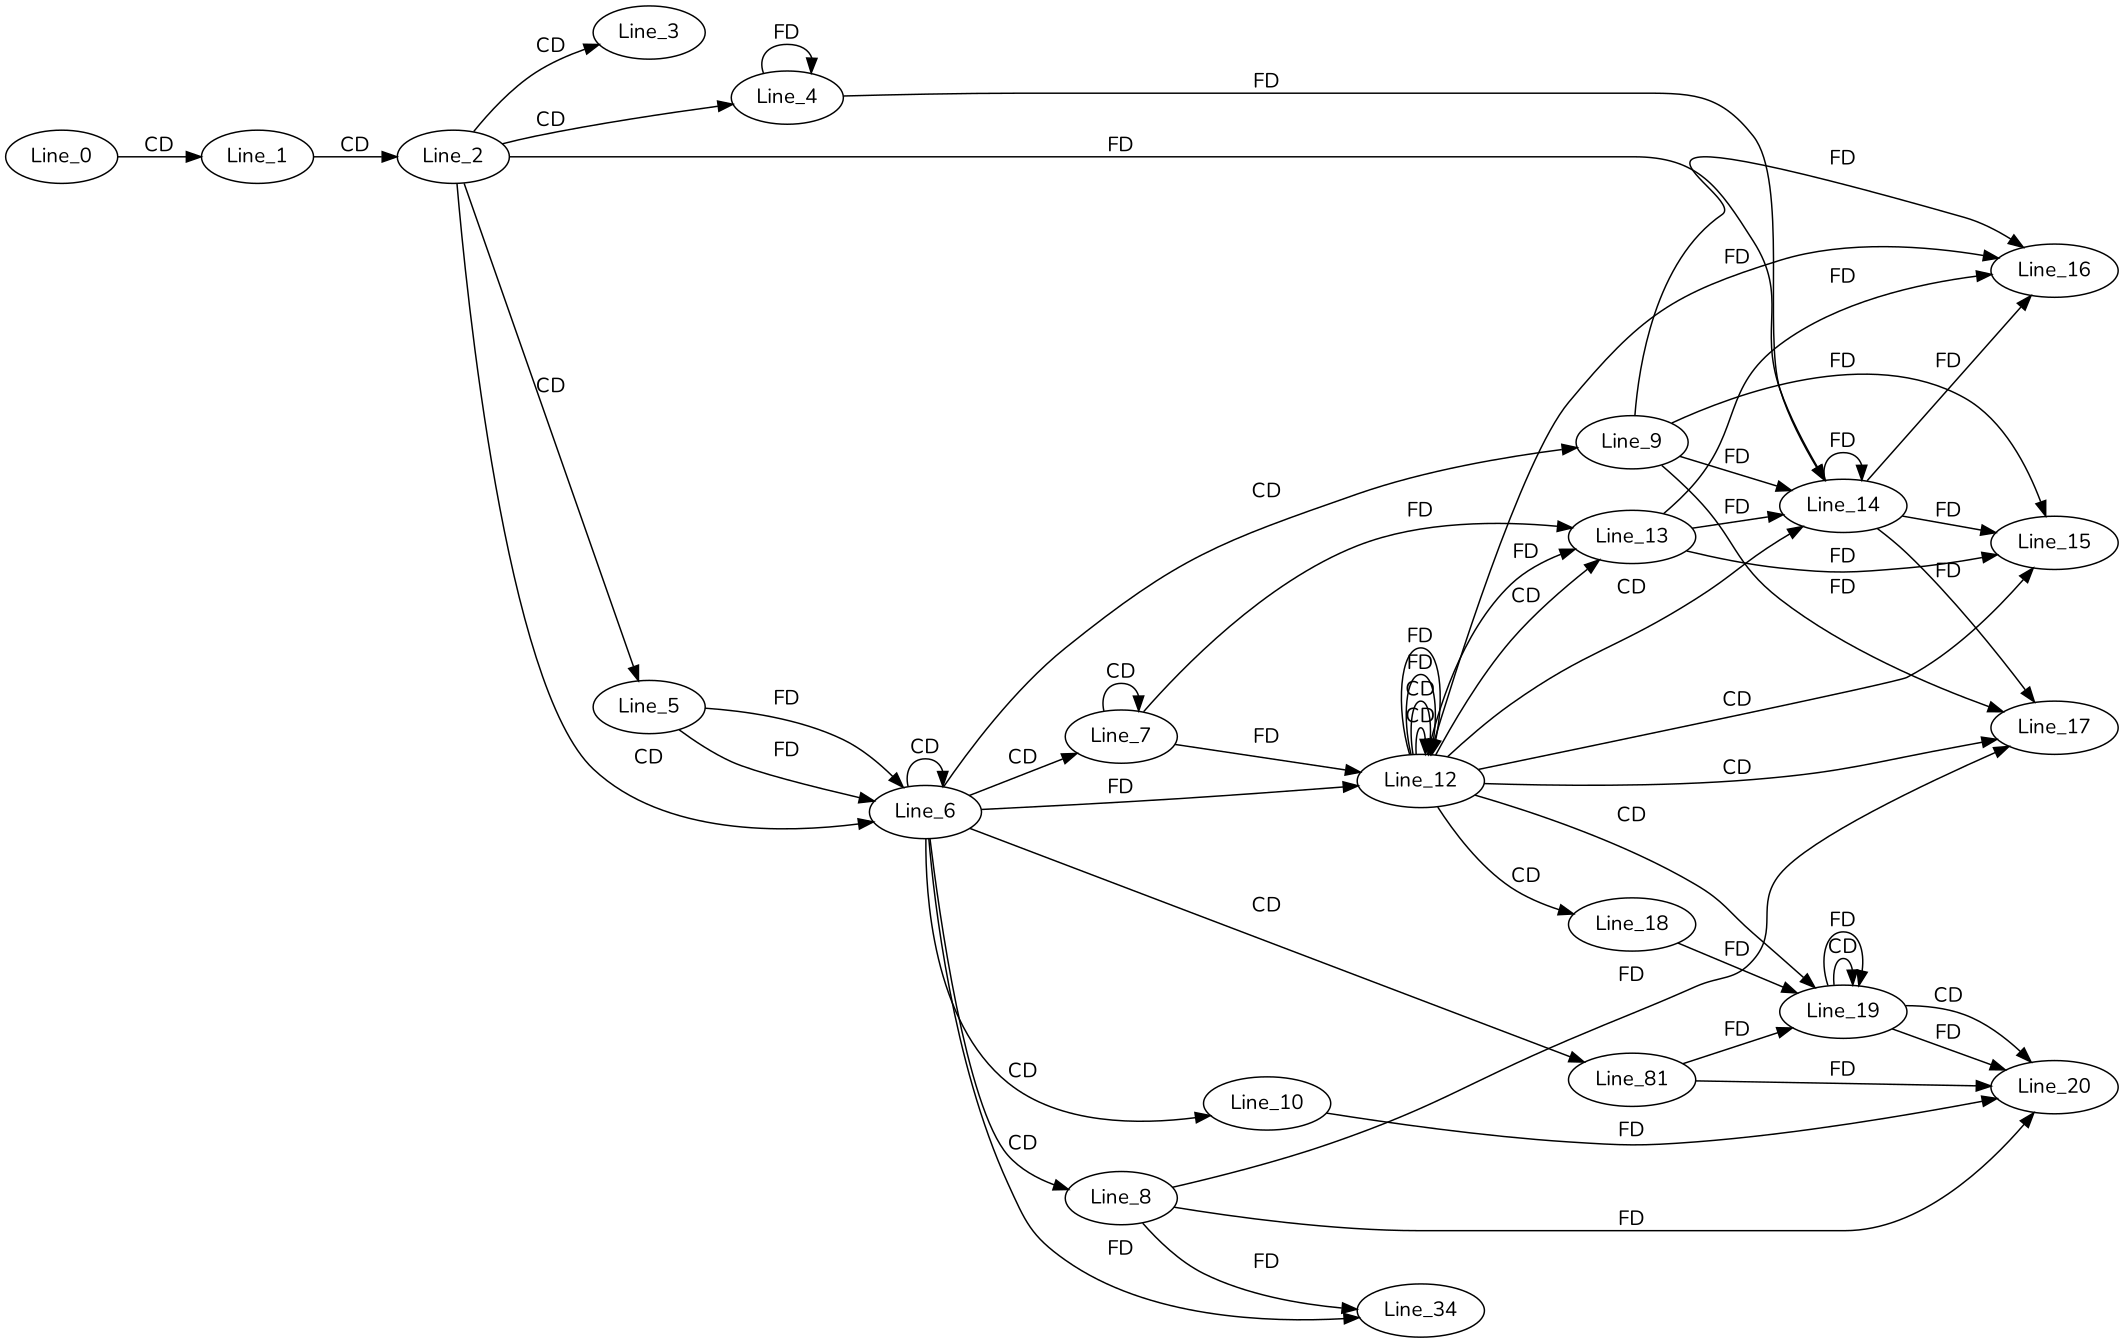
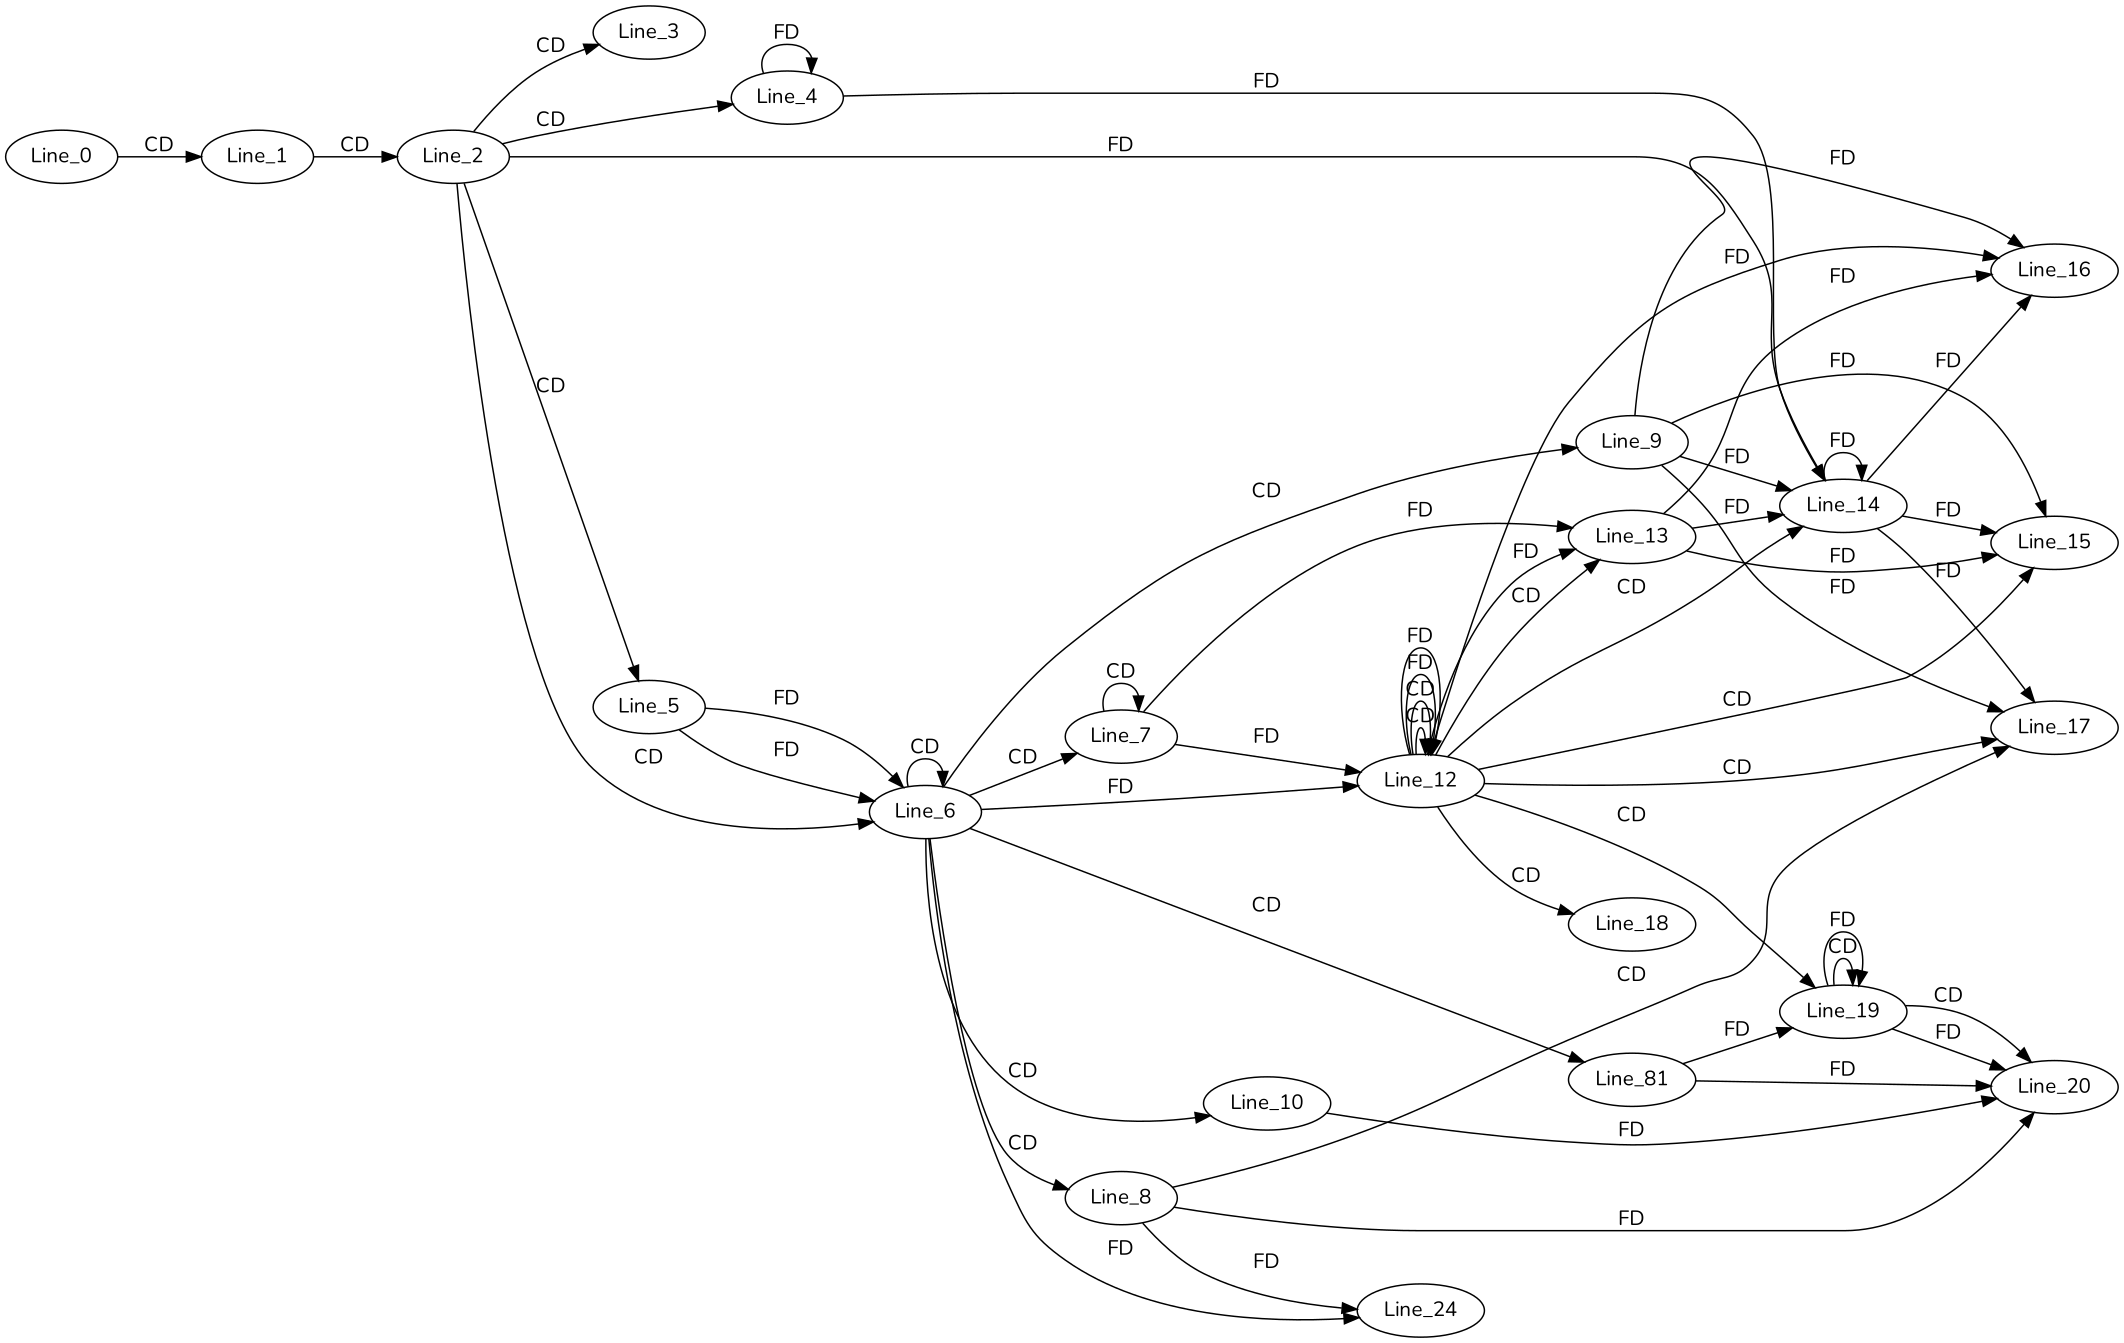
edge "Line_18" -> "Line_19": removed, label "FD"
edge "Line_8" -> "Line_17": label "FD" -> "CD"
node "Line_34": label "Line_34" -> "Line_24"
